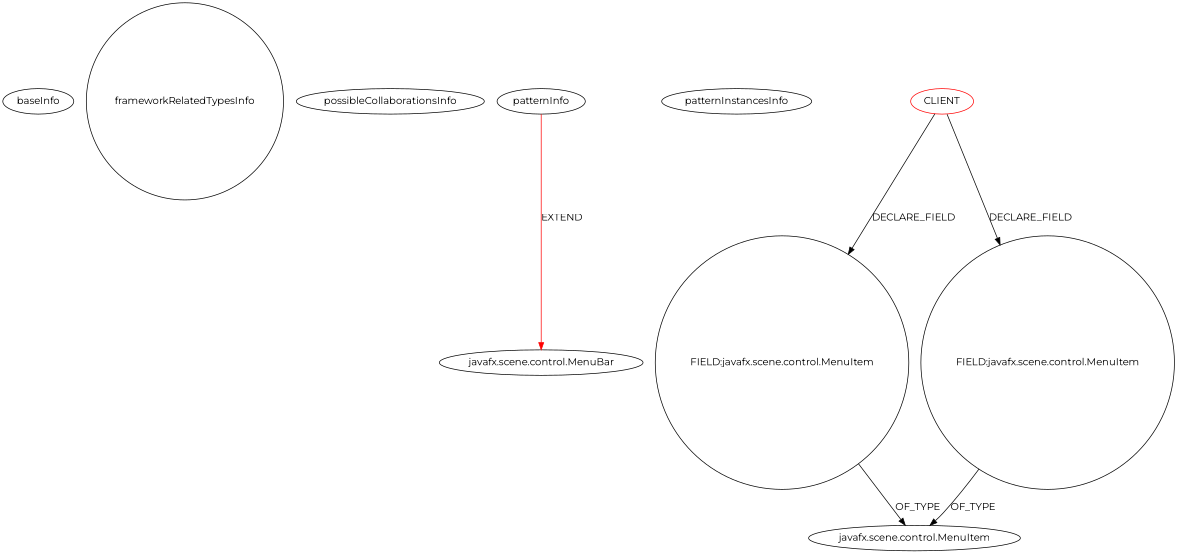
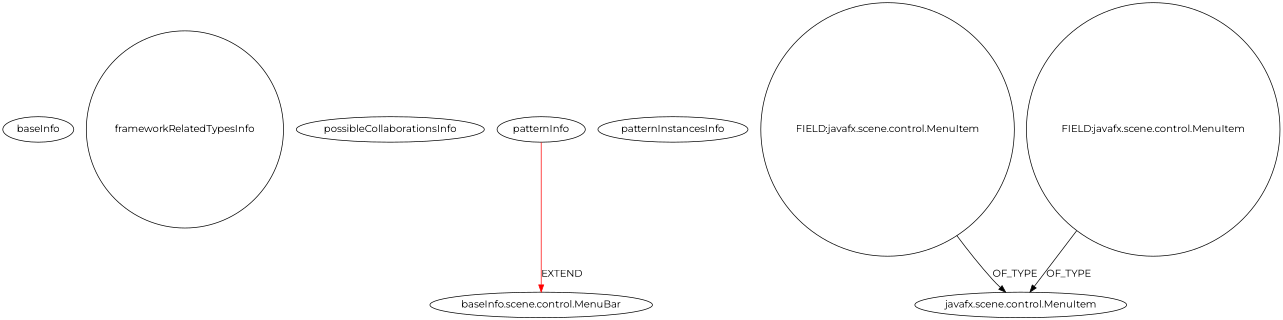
node "CLIENT": removed
node "javafx.scene.control.MenuBar": label "javafx.scene.control.MenuBar" -> "baseInfo.scene.control.MenuBar"
